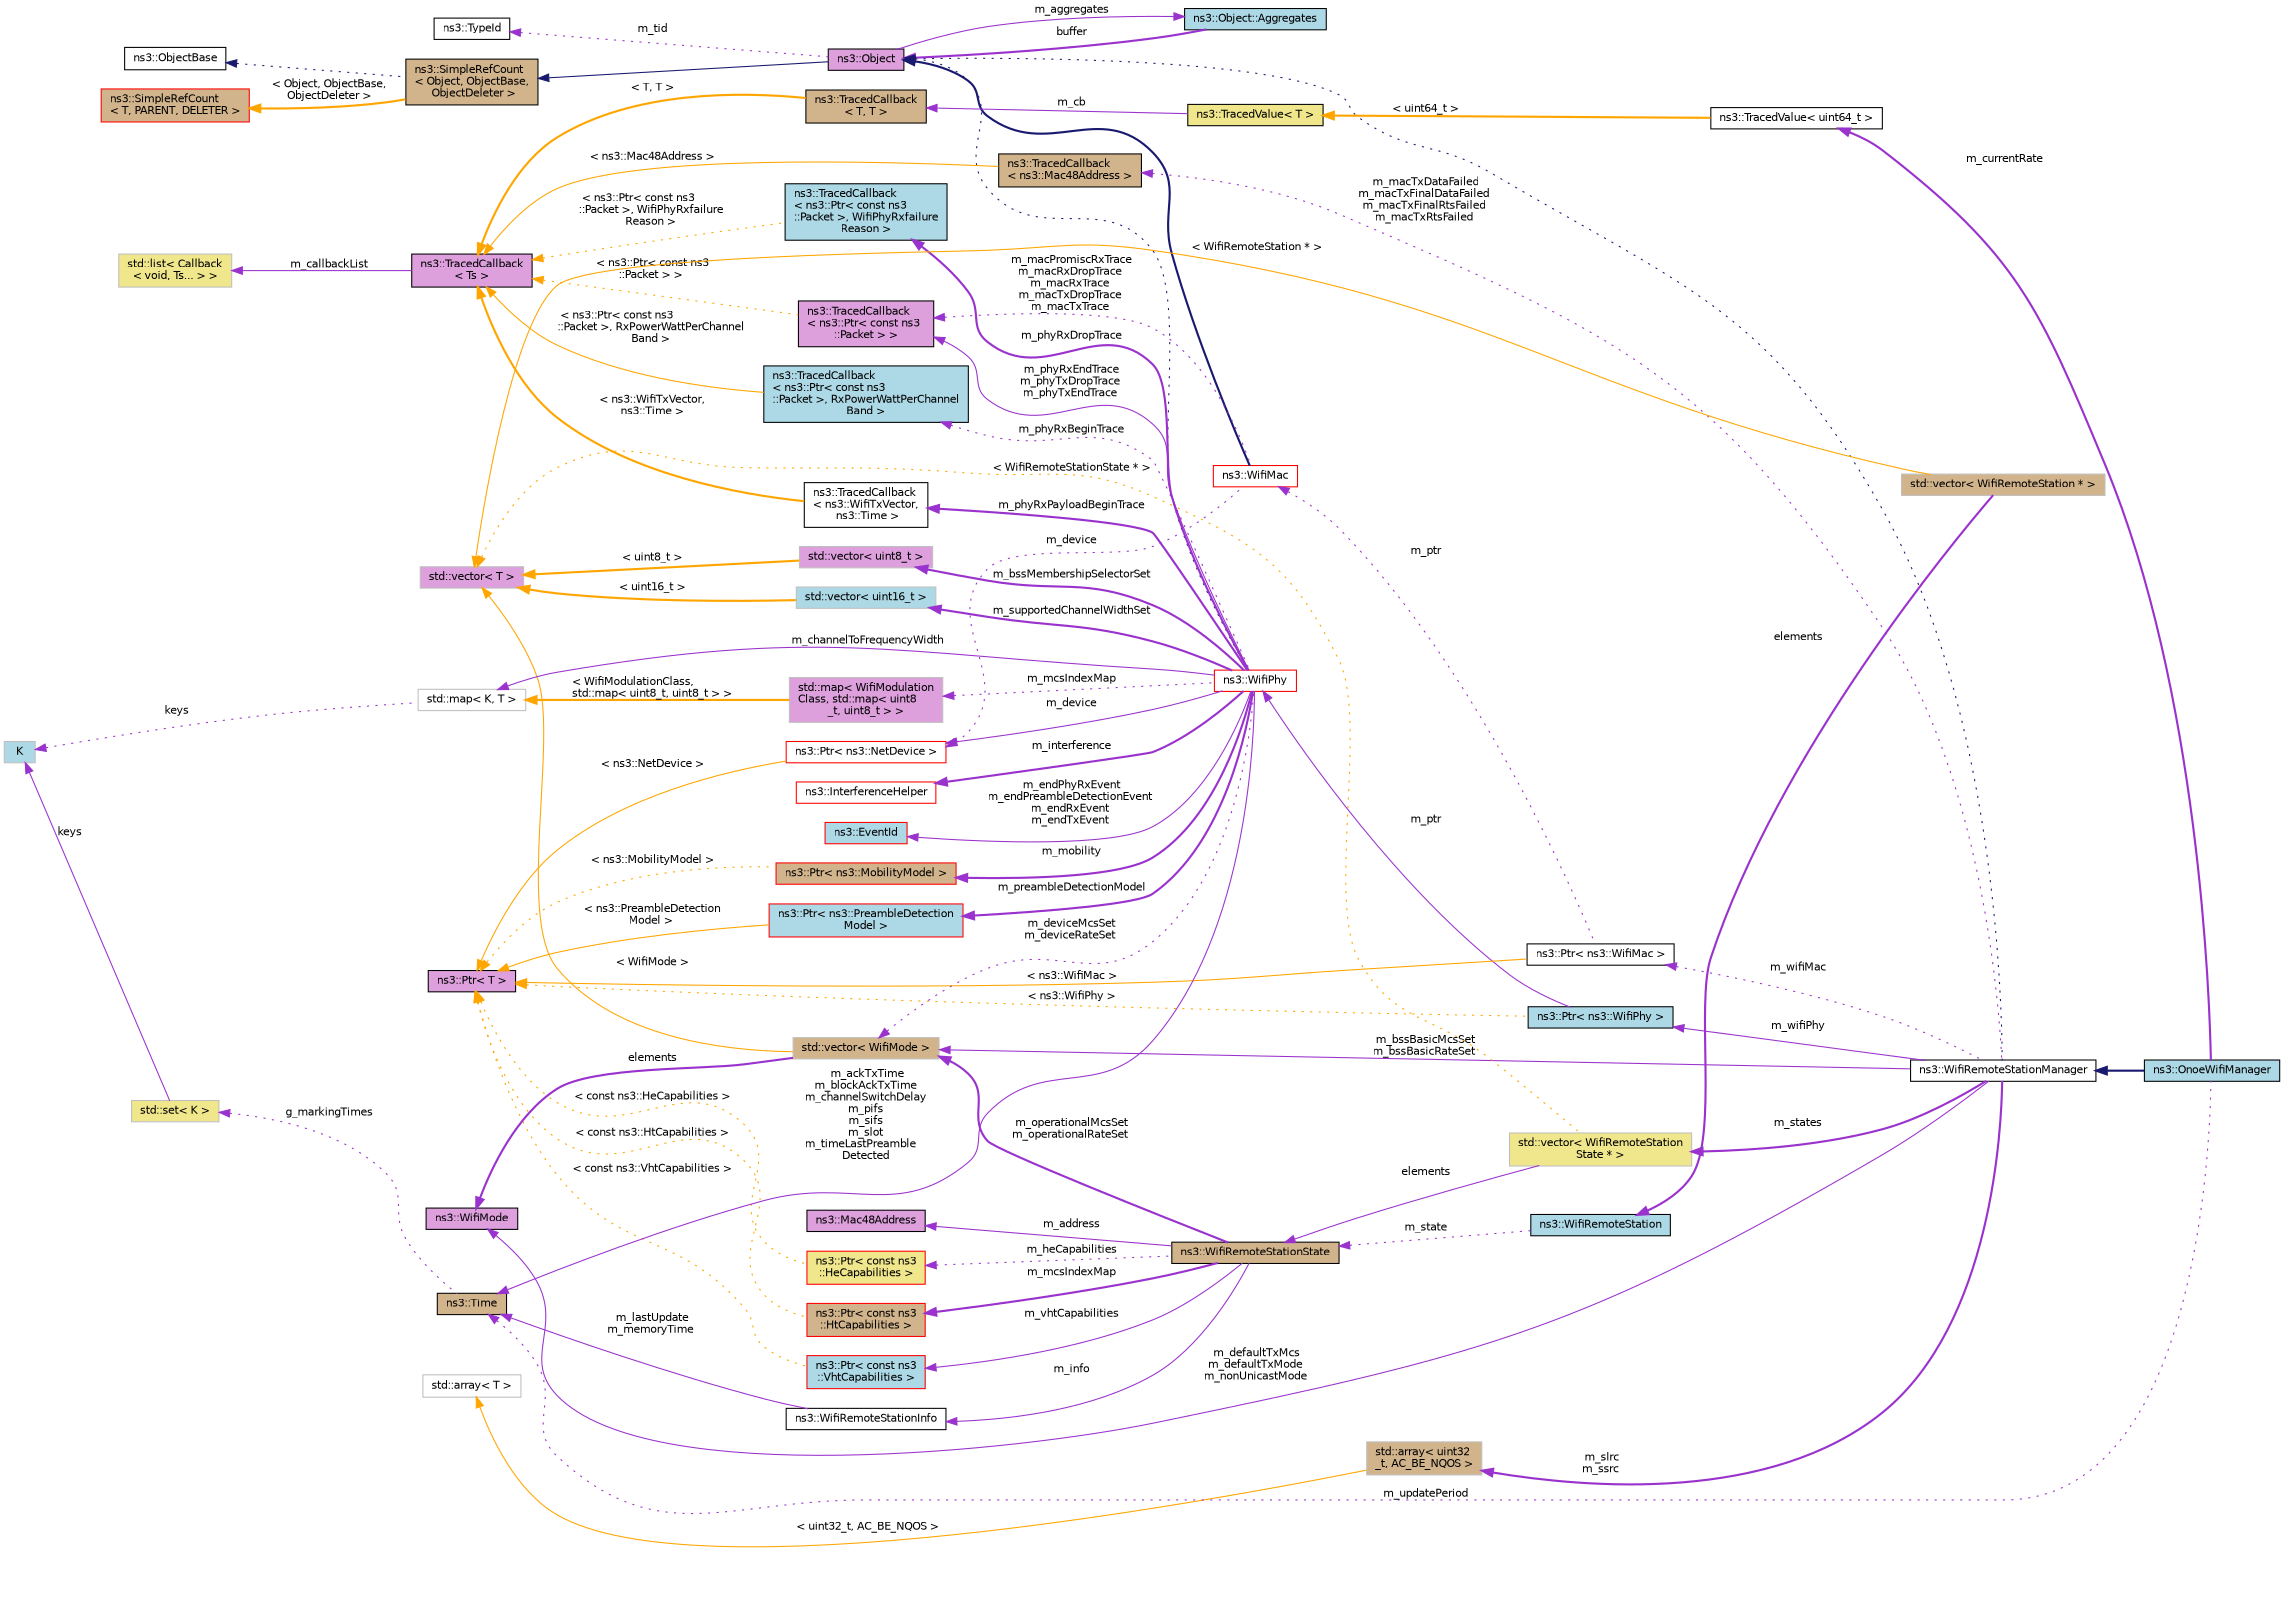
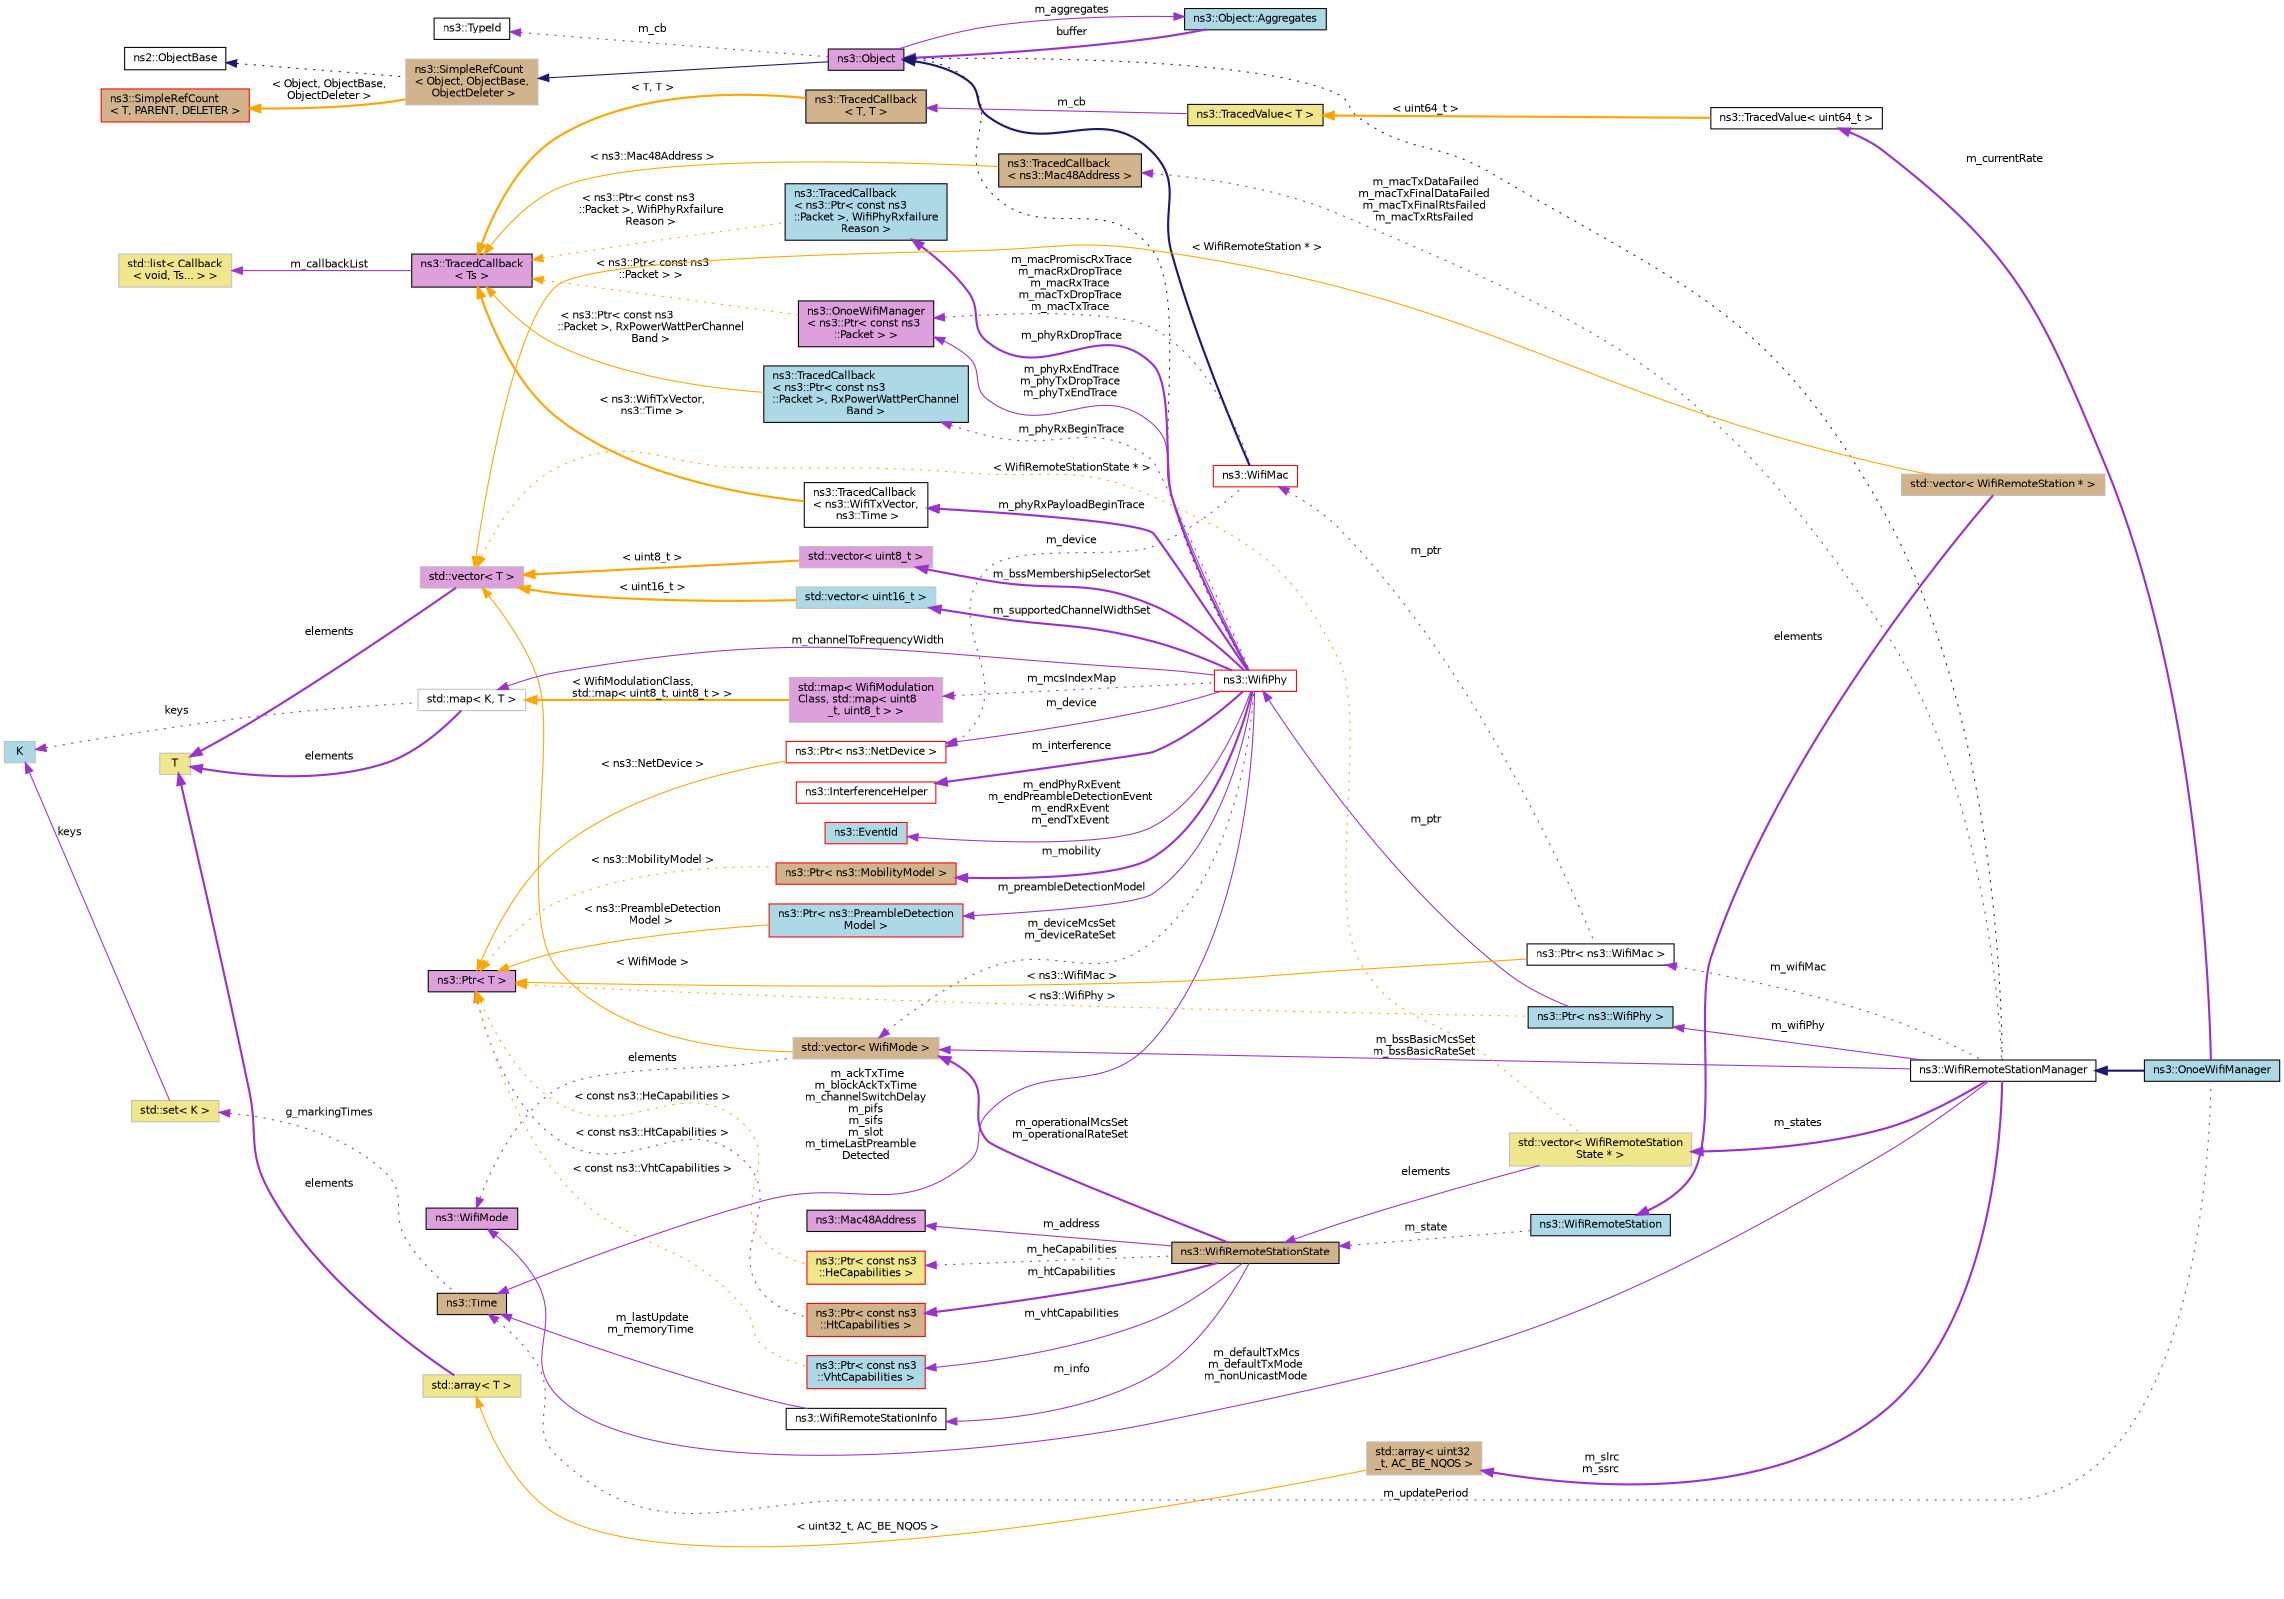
edge "ns3::Object" -> "ns3::TypeId": label " m_tid" -> " m_cb"
node "ns3::ObjectBase": label "ns3::ObjectBase" -> "ns2::ObjectBase"
node "ns3::SimpleRefCount < Object, ObjectBase, ObjectDeleter >": color black -> grey75
node "ns3::TracedCallback < ns3::Ptr< const ns3 ::Packet > >": label "ns3::TracedCallback < ns3::Ptr< const ns3 ::Packet > >" -> "ns3::OnoeWifiManager < ns3::Ptr< const ns3 ::Packet > >"
node "T": added
edge "ns3::WifiPhy" -> "ns3::Ptr< ns3::PreambleDetection Model >": style bold -> solid
edge "std::vector< WifiMode >" -> "ns3::WifiMode": style bold -> dotted
edge "ns3::Ptr< const ns3 ::HtCapabilities >" -> "ns3::Ptr< T >": color orange -> darkorchid3
edge "ns3::WifiRemoteStationState" -> "ns3::Ptr< const ns3 ::HtCapabilities >": label " m_mcsIndexMap" -> " m_htCapabilities"
node "std::array< T >": fillcolor white -> khaki
